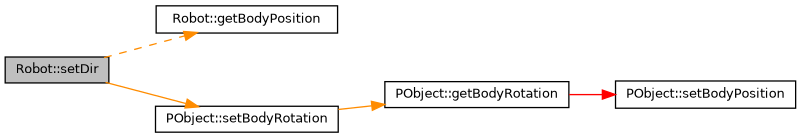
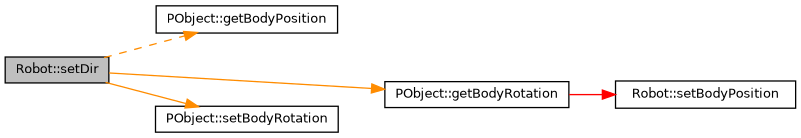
node "Robot::getBodyPosition": label "Robot::getBodyPosition" -> "PObject::getBodyPosition"
node "PObject::setBodyPosition": label "PObject::setBodyPosition" -> "Robot::setBodyPosition"
edge "PObject::setBodyRotation" -> "PObject::getBodyRotation": now "Robot::setDir" -> "PObject::getBodyRotation"
